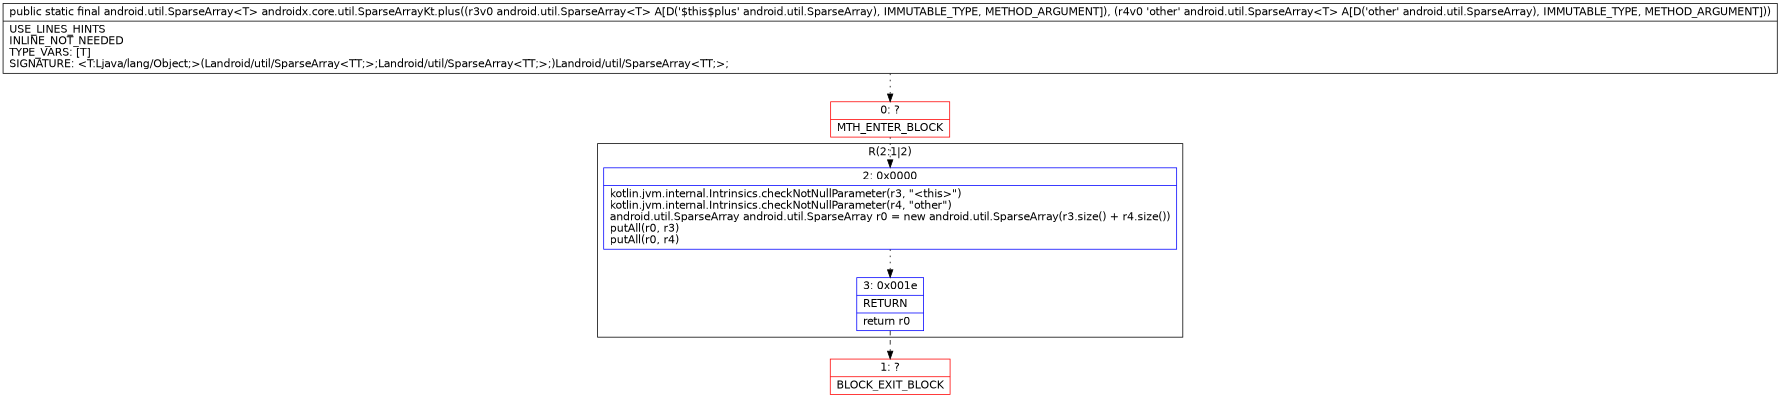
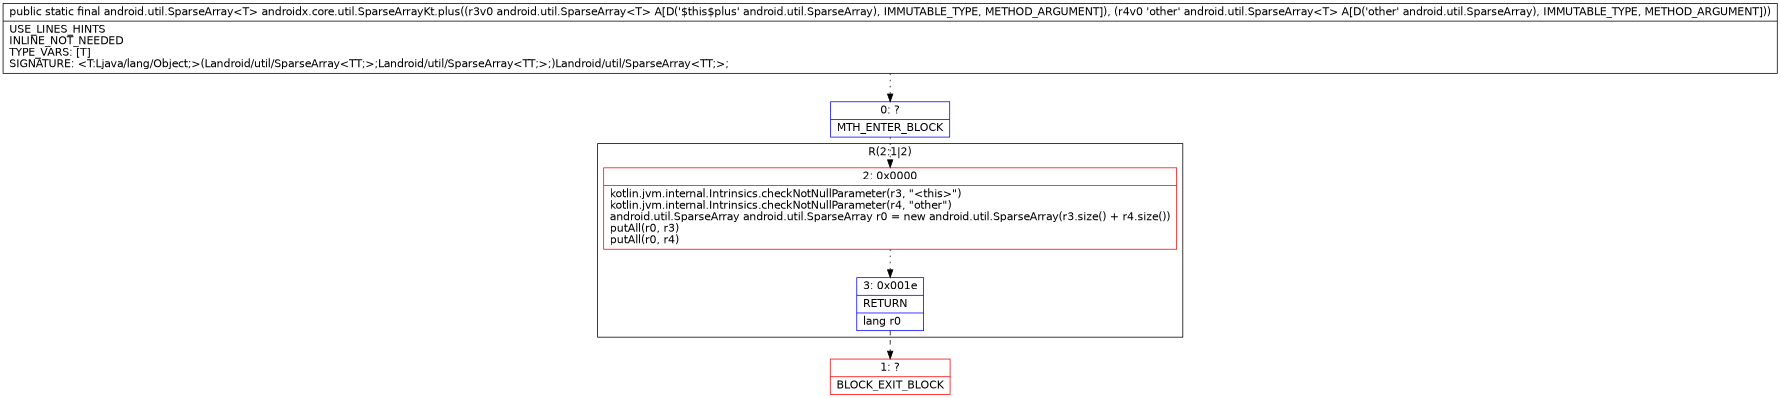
node "0: ?": color red -> blue
node "2: 0x0000": color blue -> red
node "3: 0x001e": text "return r0" -> "lang r0"
